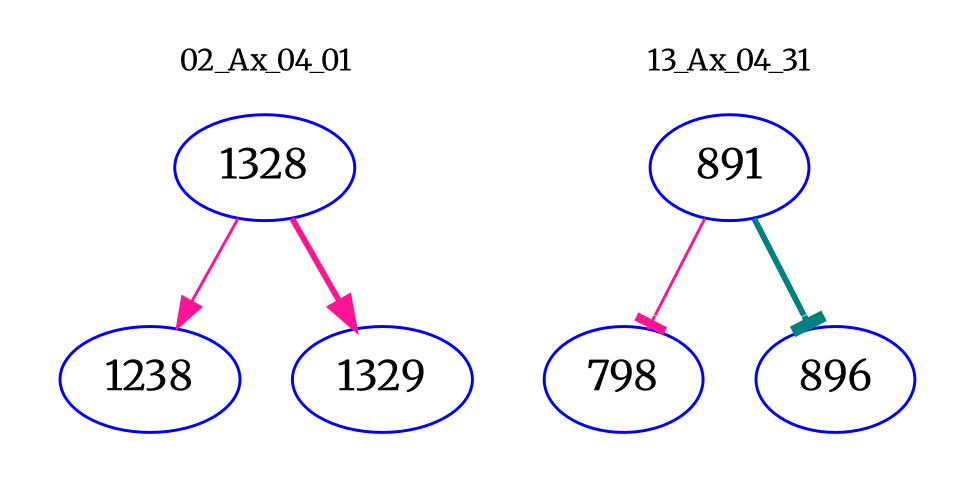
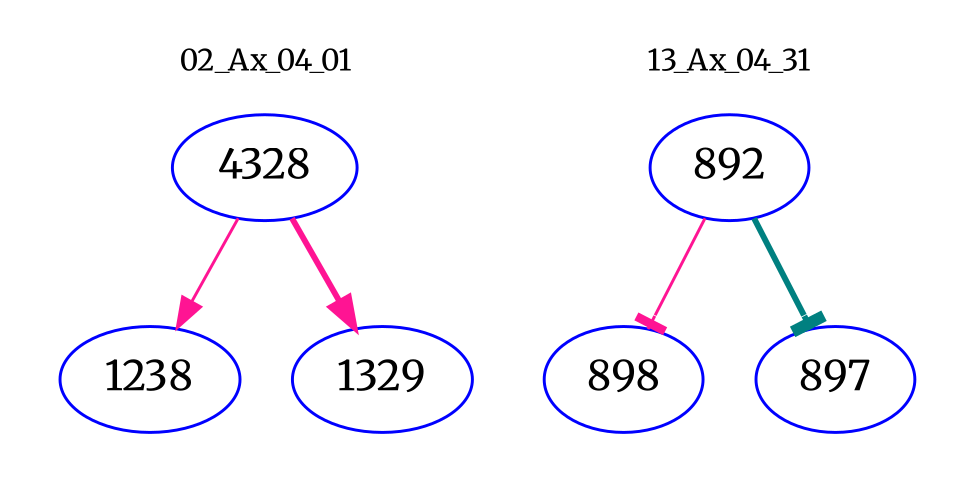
node "1328": label "1328" -> "4328"
node "891": label "891" -> "892"
node "798": label "798" -> "898"
node "896": label "896" -> "897"
